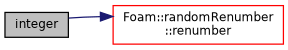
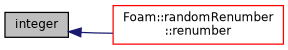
edge "integer" -> "Foam::randomRenumber ::renumber": reversed
